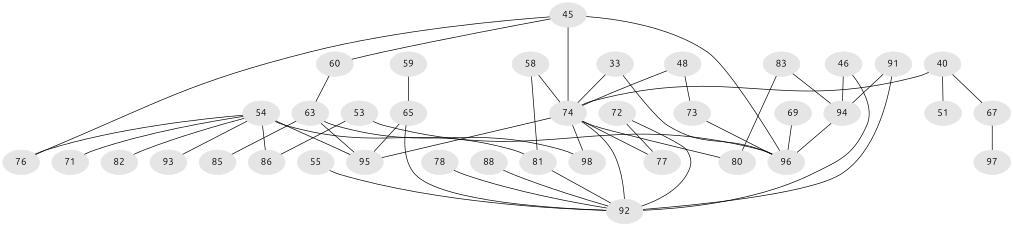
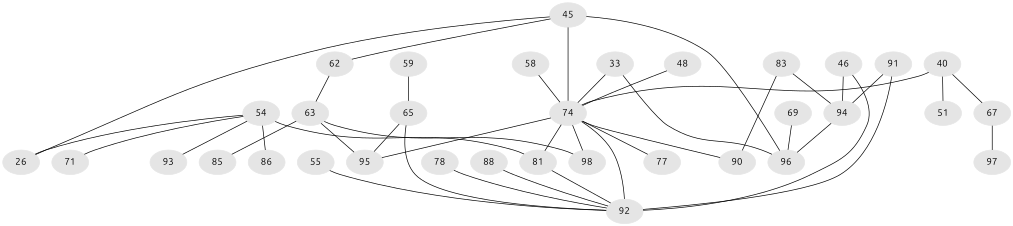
node "60": label "60" -> "62"
node "53": removed
edge "58" -- "81": now "74" -- "81"
node "72": removed
node "73": removed
edge "54" -- "95": removed
node "76": label "76" -> "26"
node "82": removed
node "80": label "80" -> "90"
